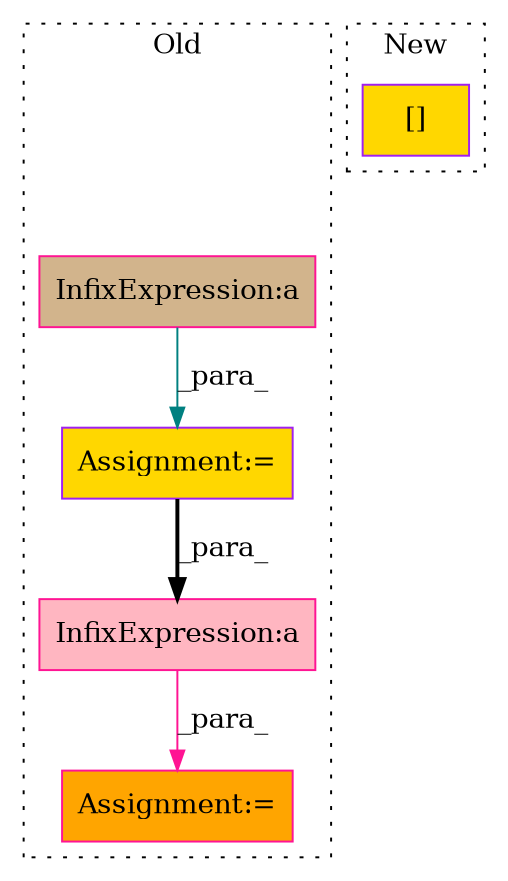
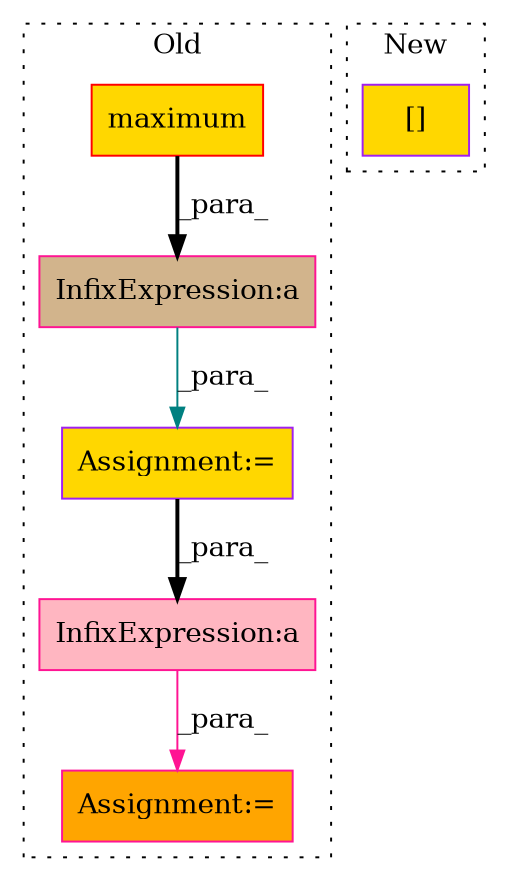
node "maximum": added
